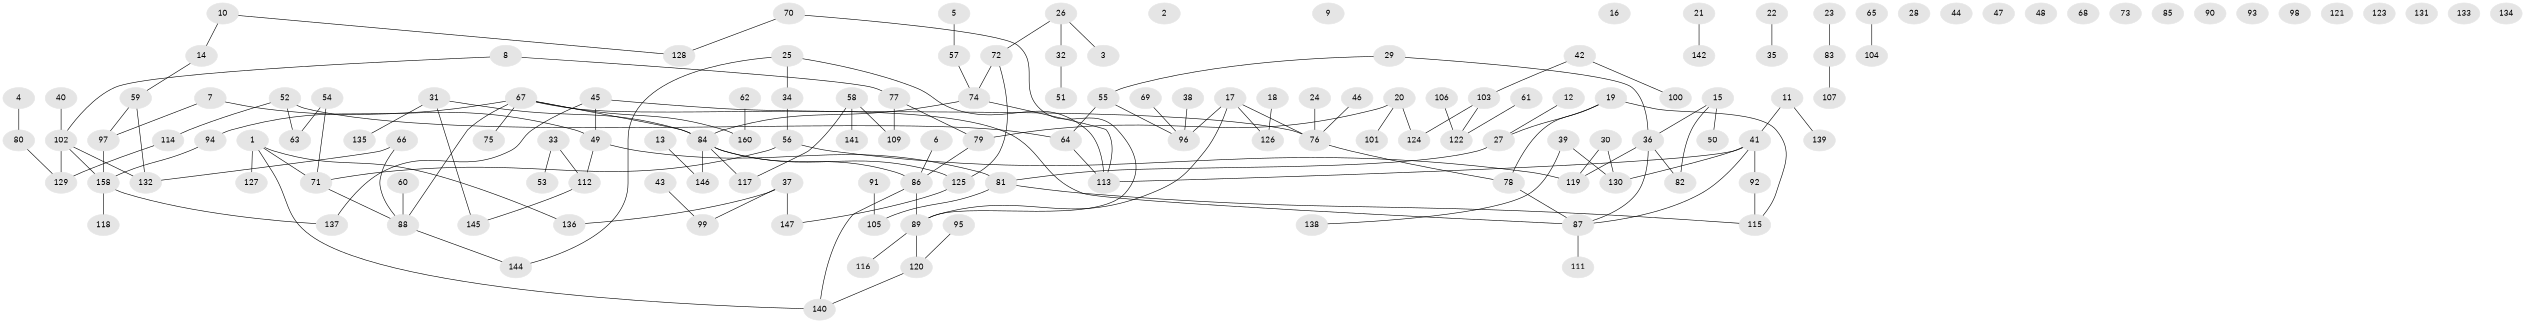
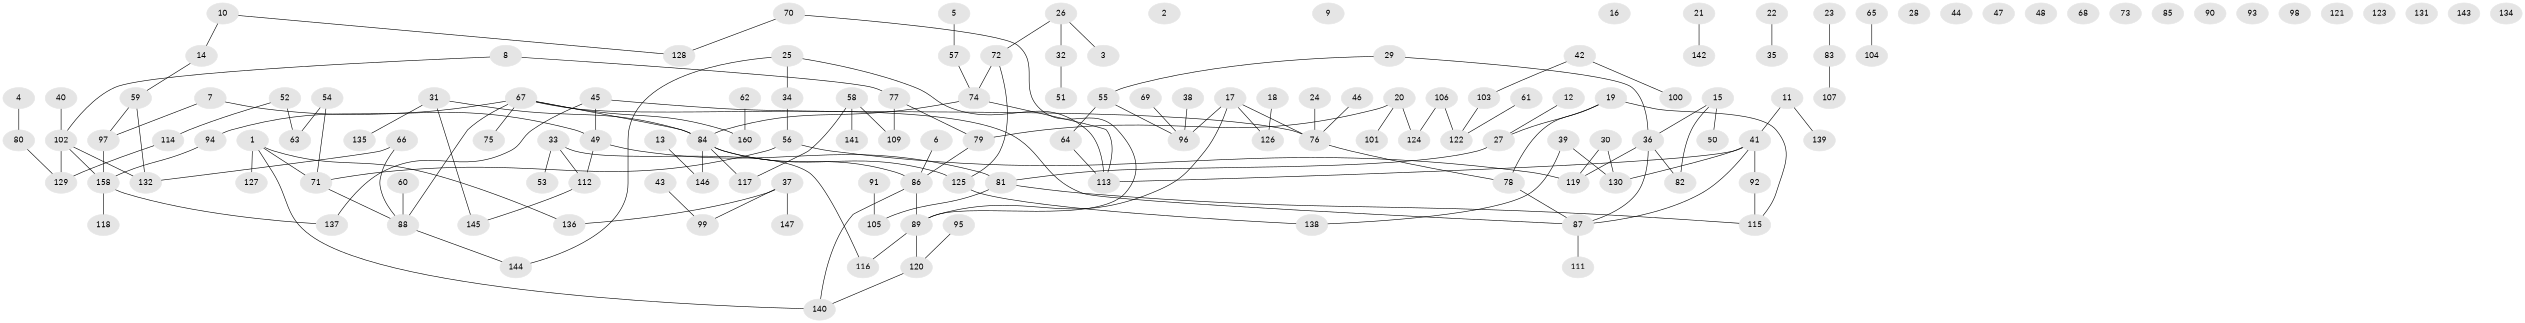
node "133": label "133" -> "143"
edge "103" -- "124": now "106" -- "124"
edge "52" -- "64": removed
edge "33" -- "116": added
edge "125" -- "147": now "125" -- "138"
